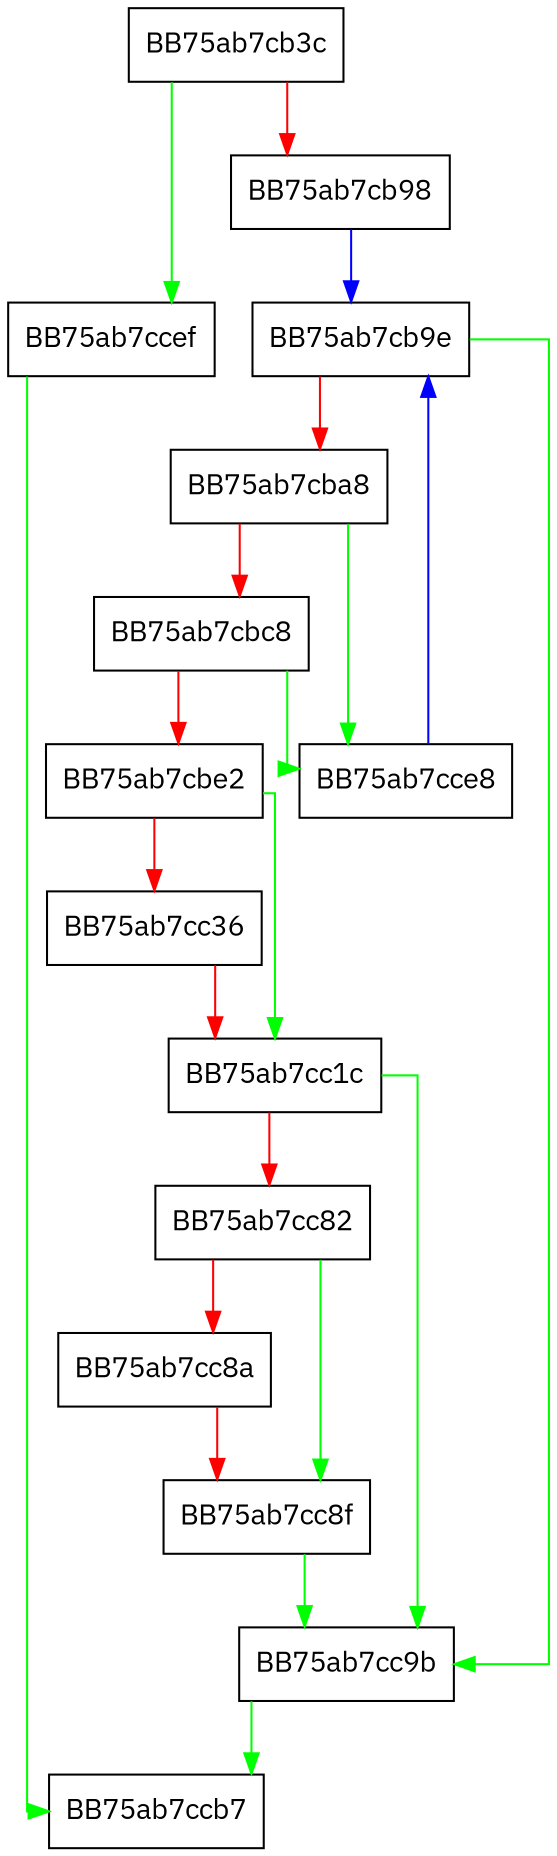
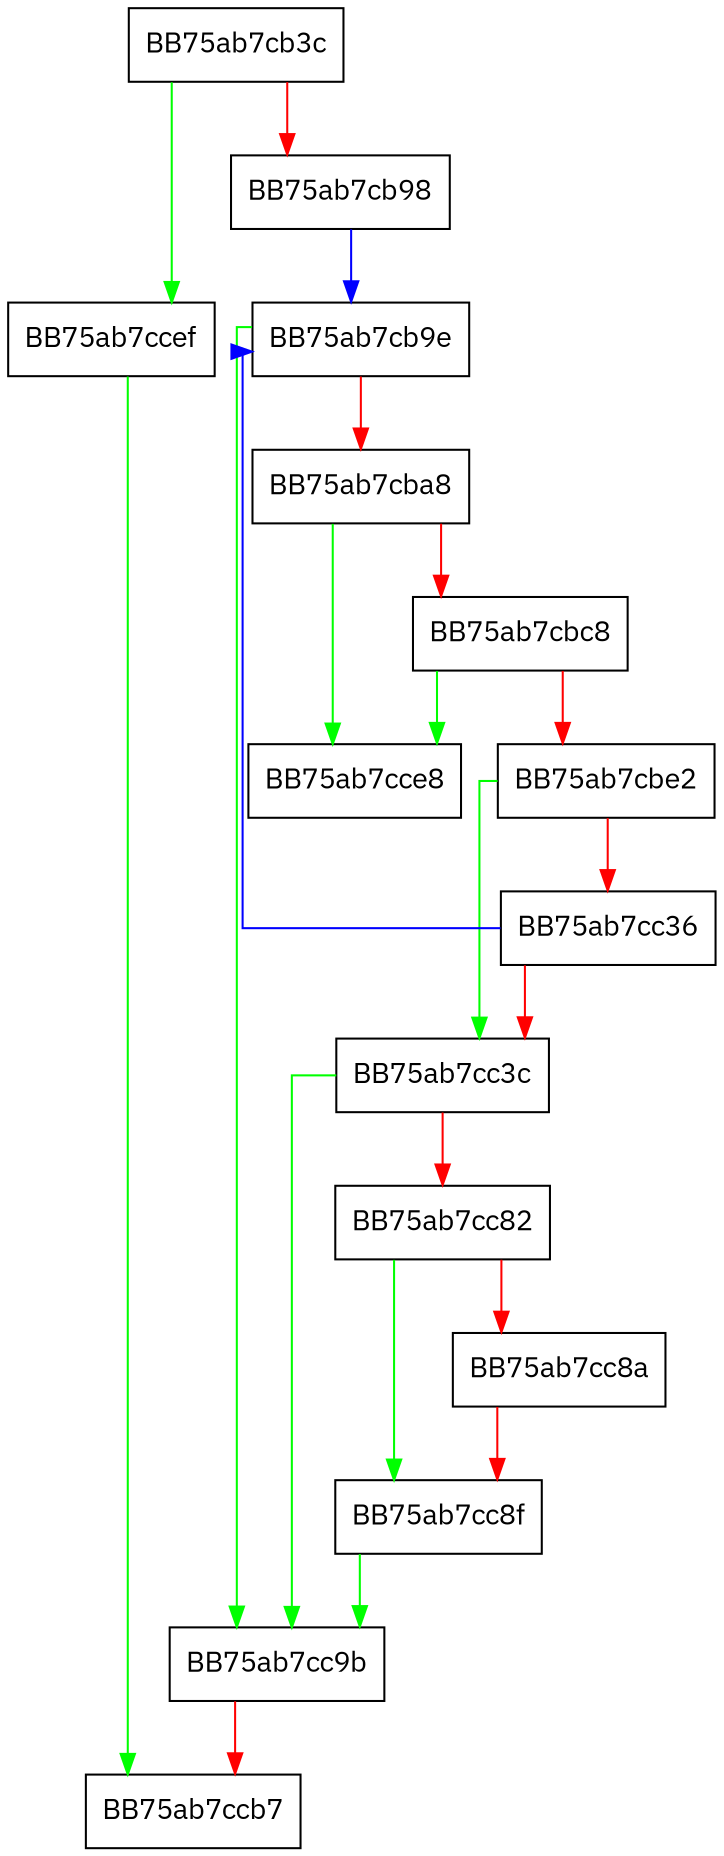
edge "BB75ab7cce8" -> "BB75ab7cb9e": now "BB75ab7cc36" -> "BB75ab7cb9e"
node "BB75ab7cc1c": label "BB75ab7cc1c" -> "BB75ab7cc3c"
edge "BB75ab7cc9b" -> "BB75ab7ccb7": color green -> red
